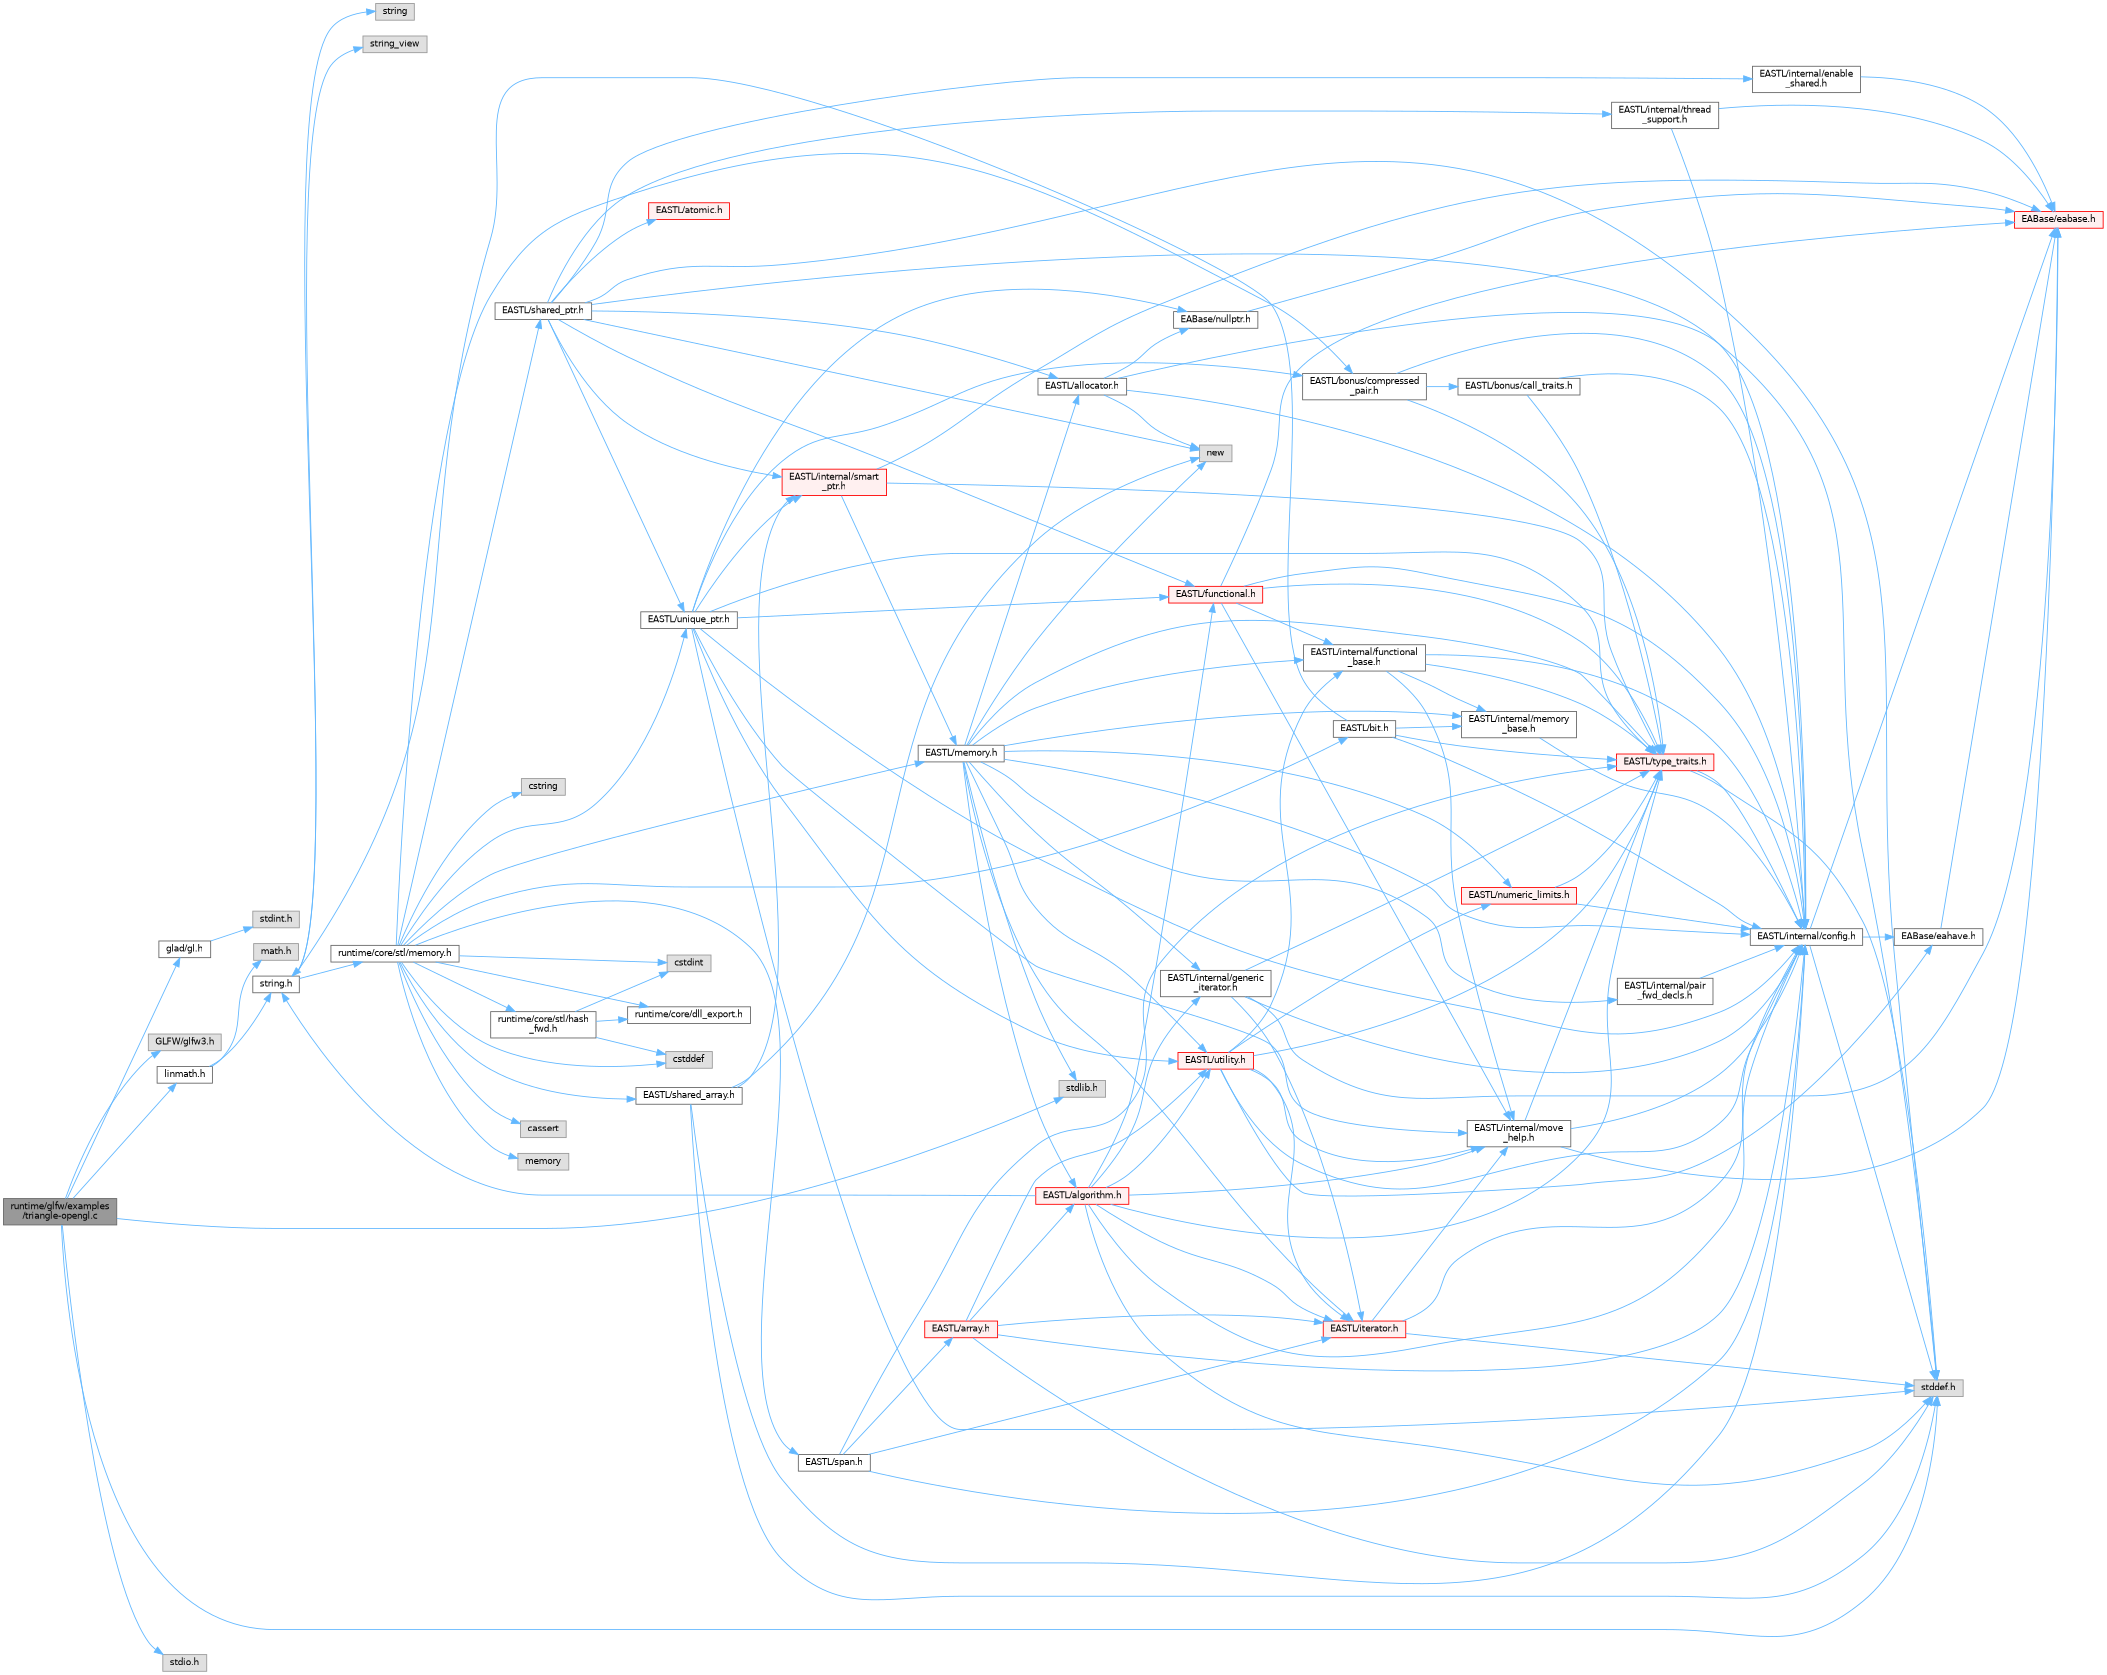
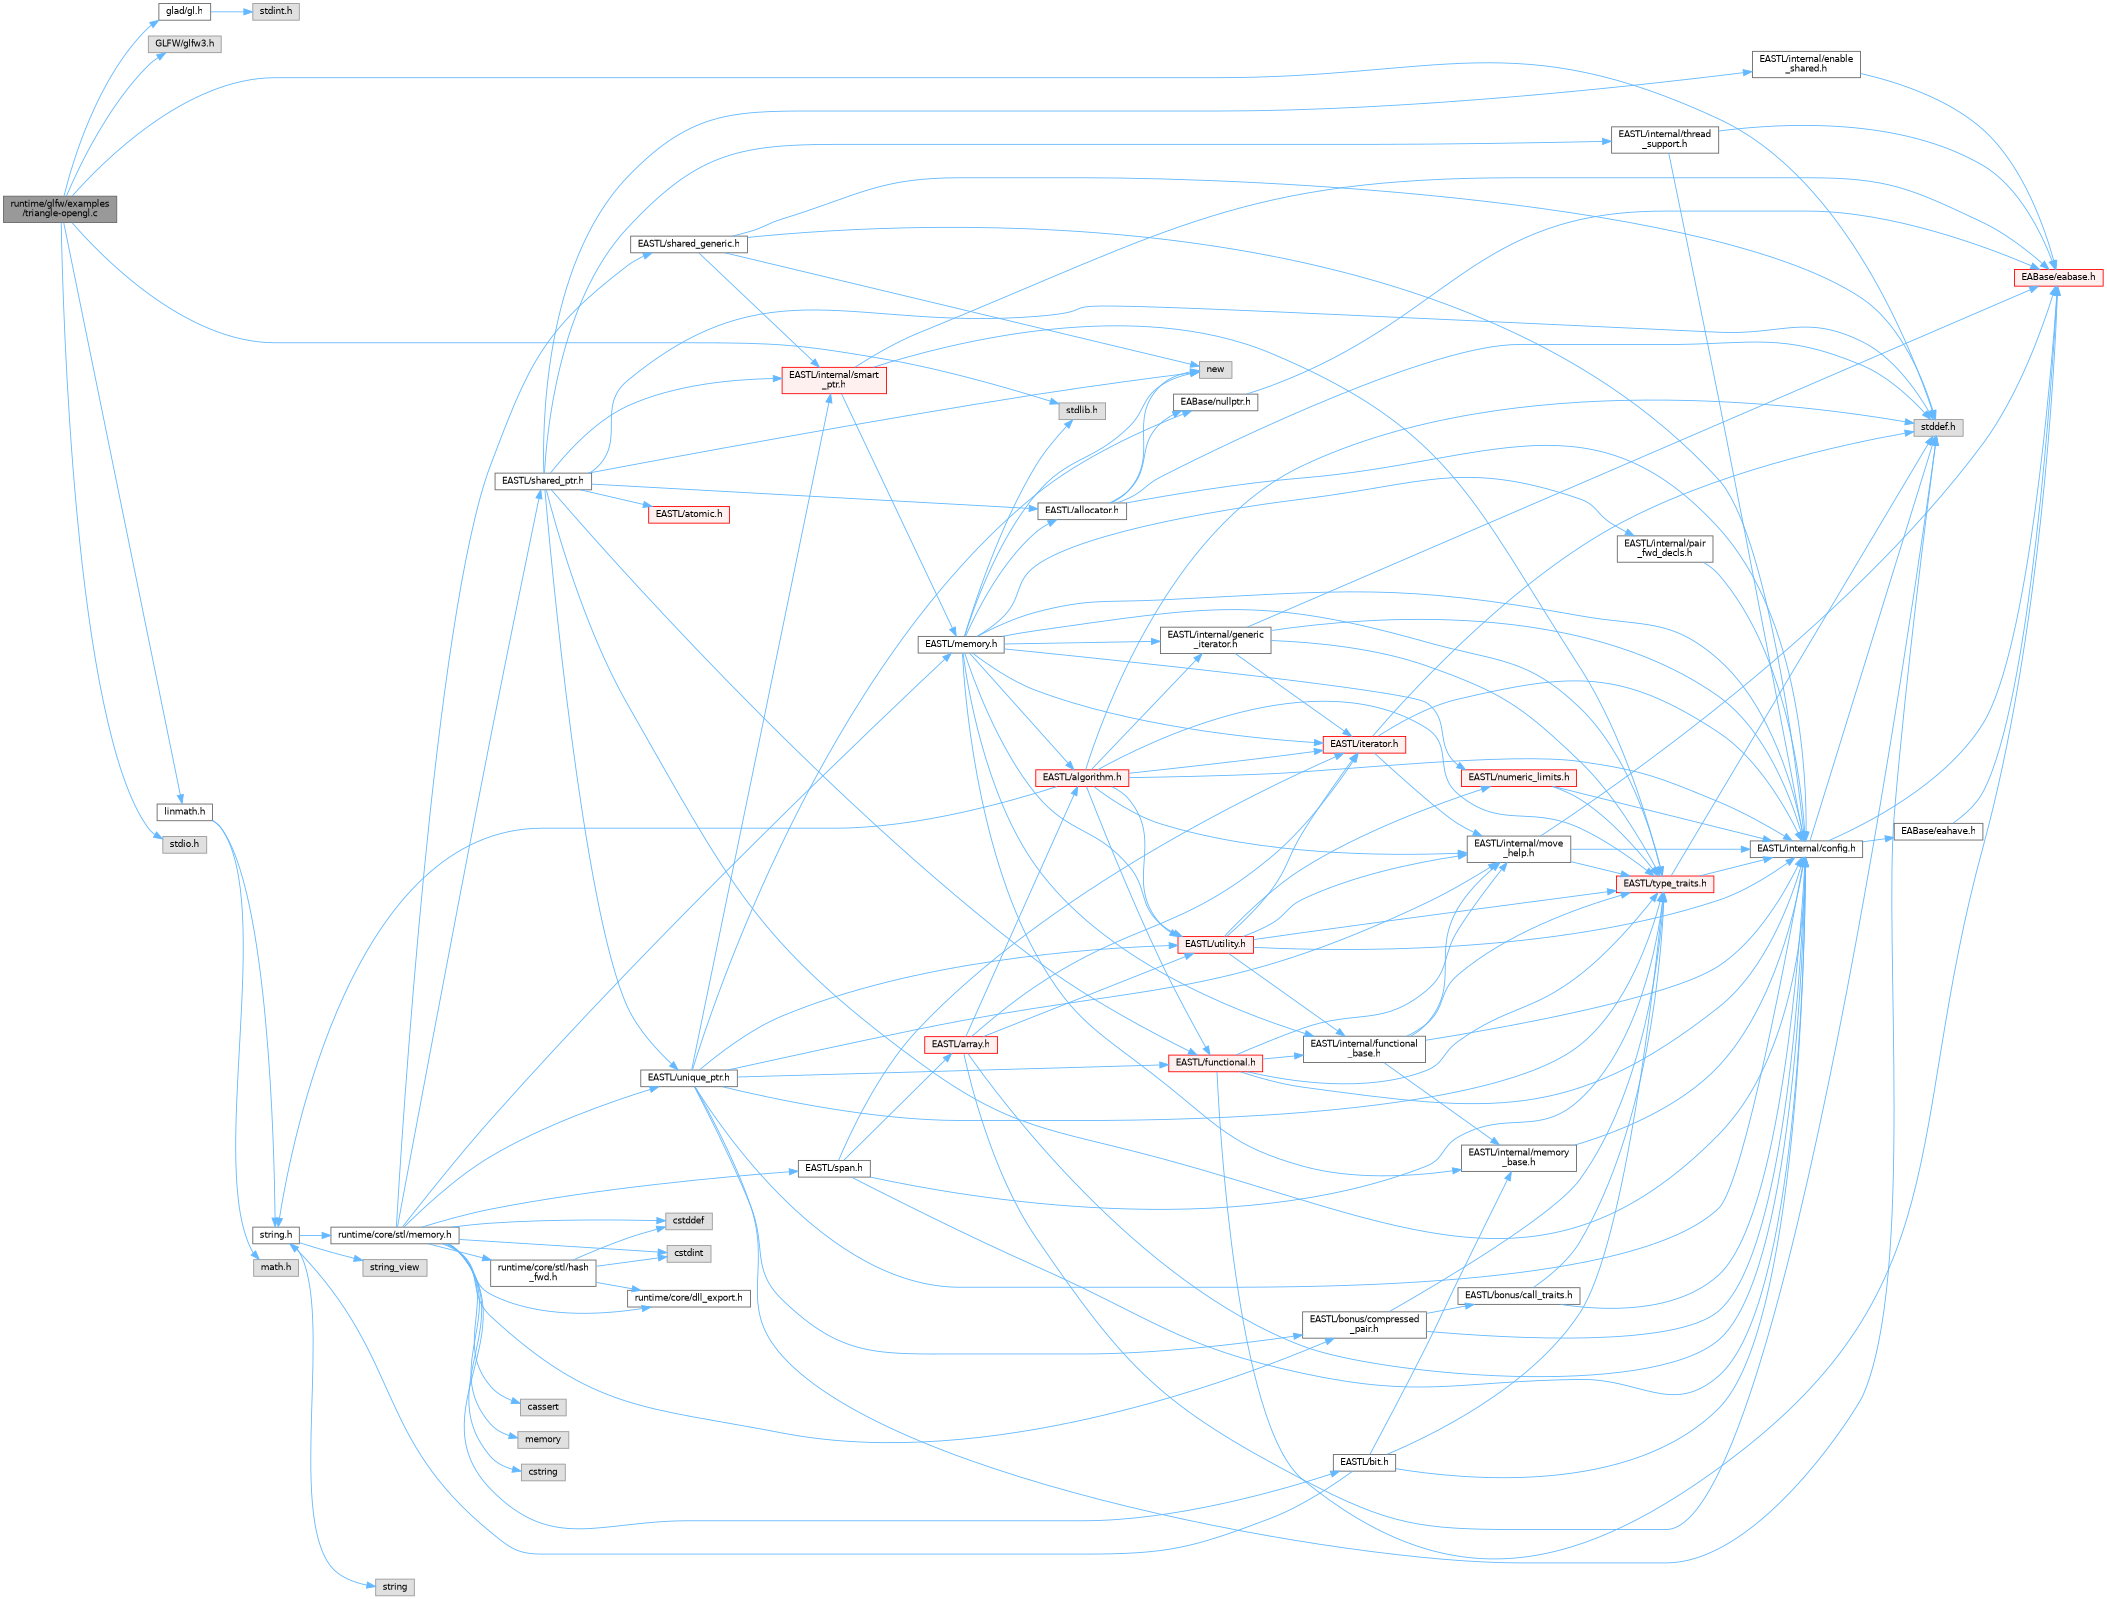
node "EASTL/shared_array.h": label "EASTL/shared_array.h" -> "EASTL/shared_generic.h"
edge "EASTL/utility.h" -> "EABase/eahave.h": removed
